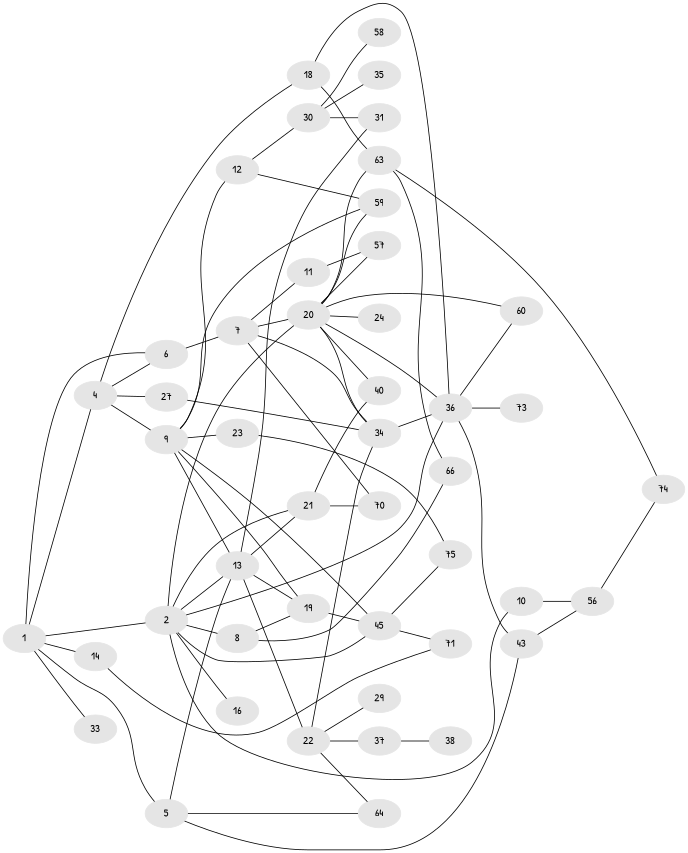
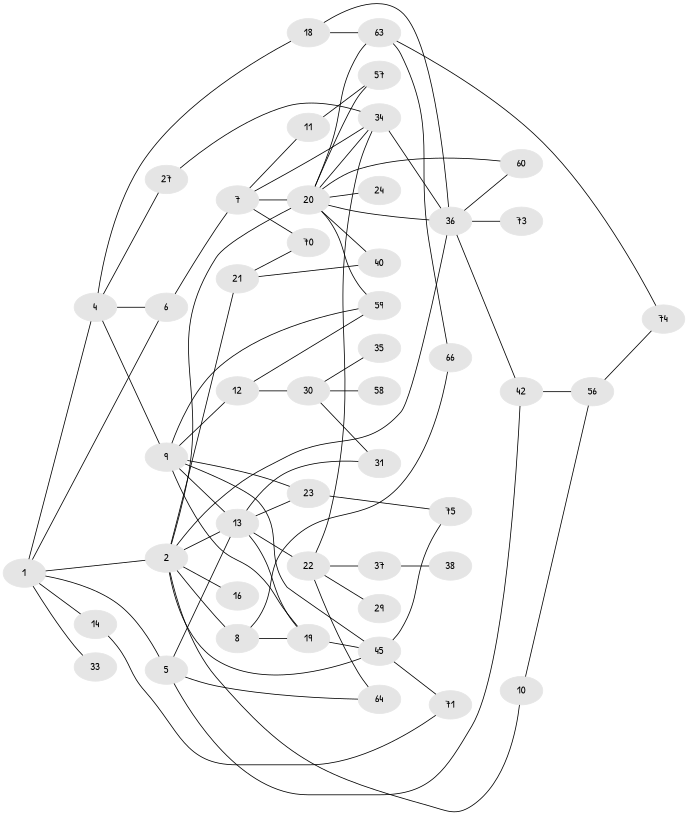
edge "21" -- "13": now "23" -- "13"
node "43": label "43" -> "42"
